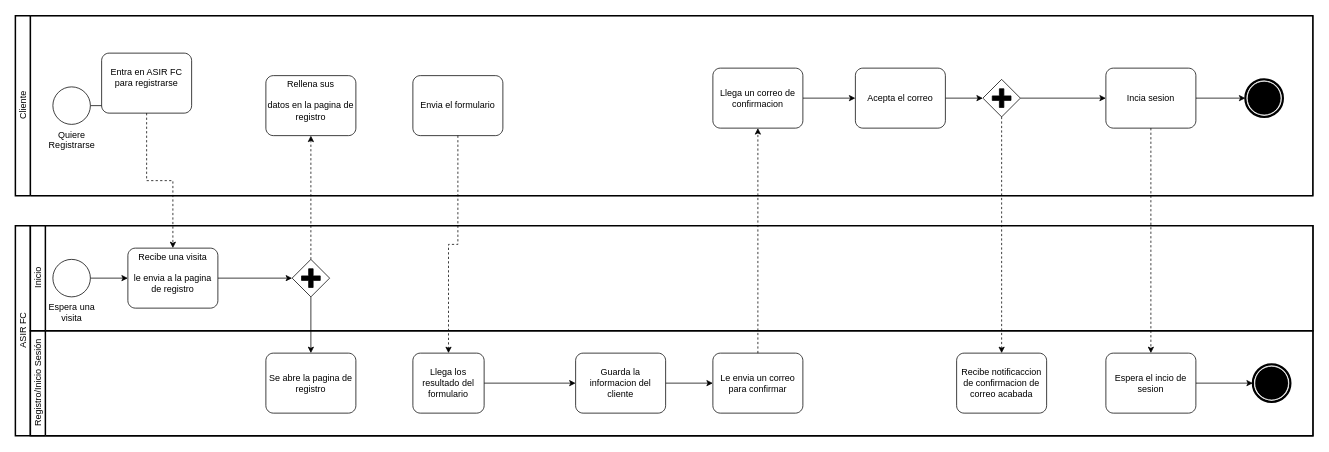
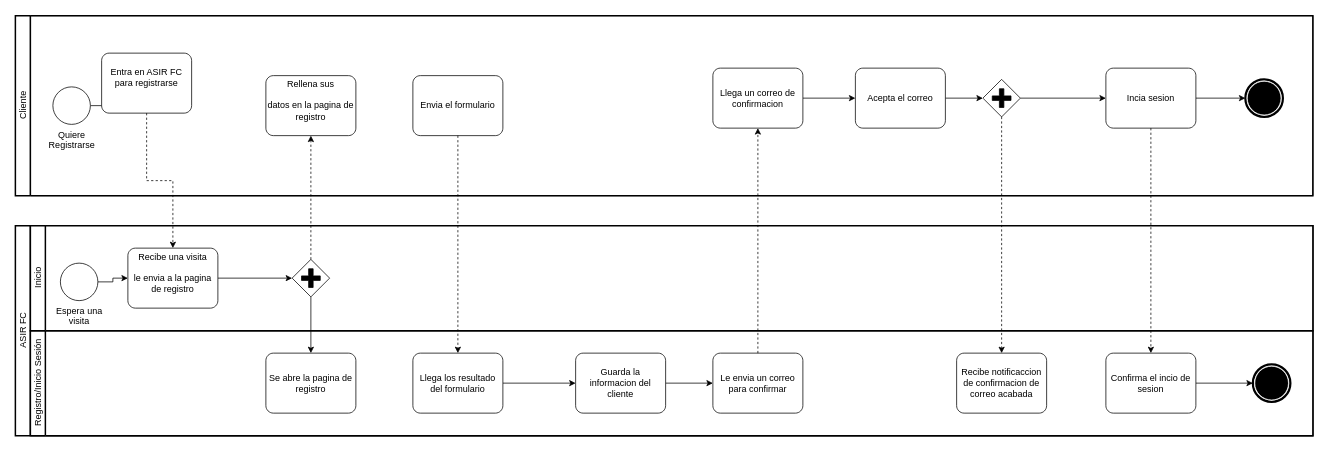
node "Espera una visita": moved (72, 278) -> (79, 282)
node "Llega los resultado del formulario": size 71x60 -> 90x60
node "Espera el incio de sesion": label "Espera el incio de sesion" -> "Confirma el incio de sesion"
